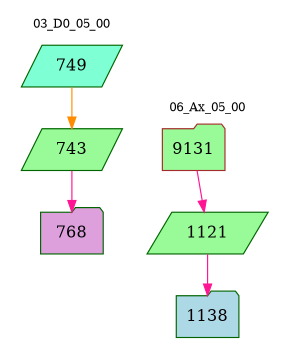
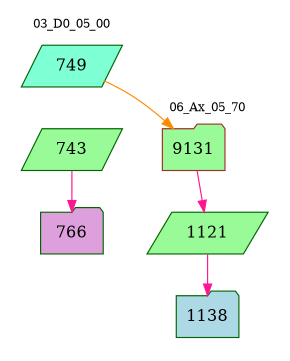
edge "749" -> "743": now "749" -> "9131"
cluster "06_Ax_05_00": label "06_Ax_05_00" -> "06_Ax_05_70"
node "768": label "768" -> "766"
